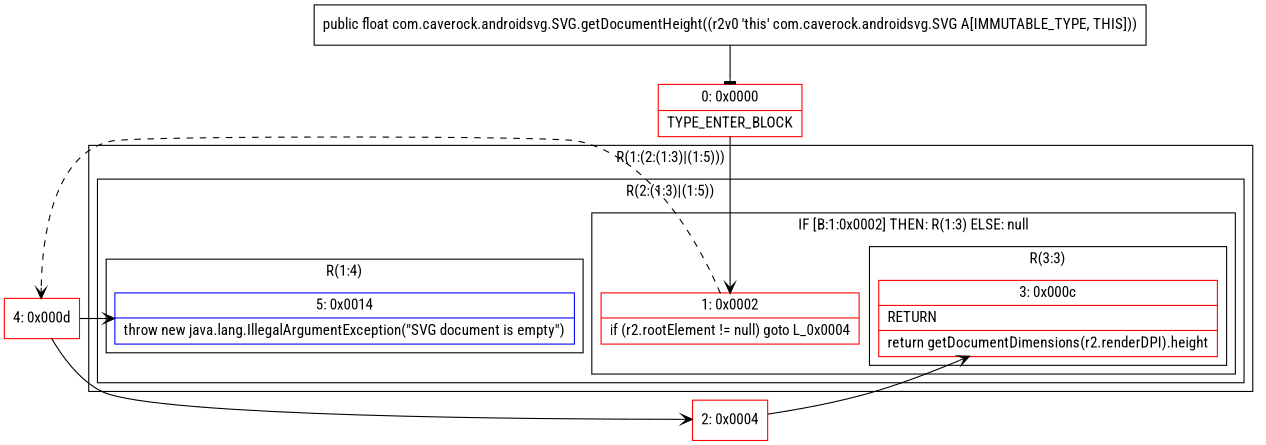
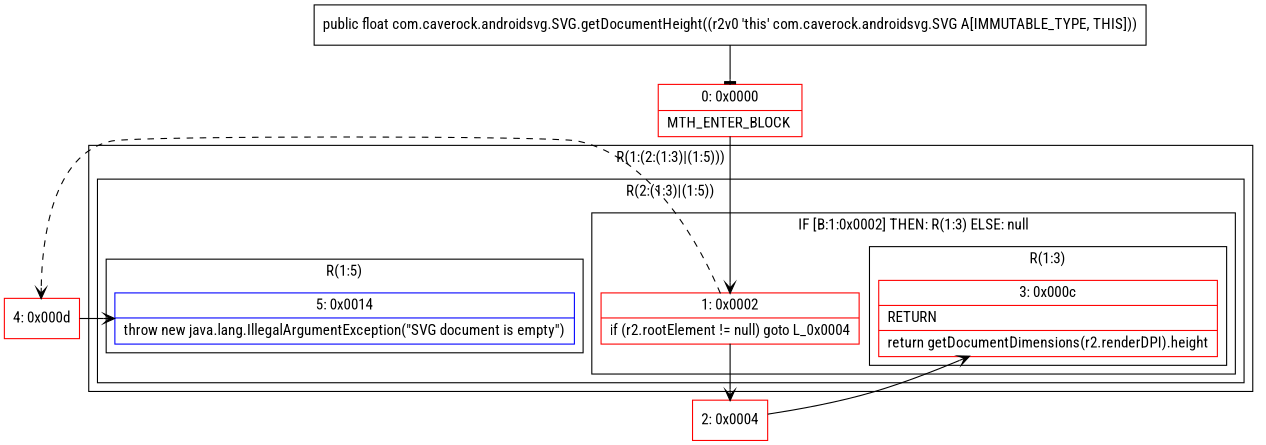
node "0: 0x0000": text "TYPE_ENTER_BLOCK" -> "MTH_ENTER_BLOCK"
cluster "R(3:3)": label "R(3:3)" -> "R(1:3)"
cluster "R(1:4)": label "R(1:4)" -> "R(1:5)"
edge "4: 0x000d" -> "2: 0x0004": now "1: 0x0002" -> "2: 0x0004"
